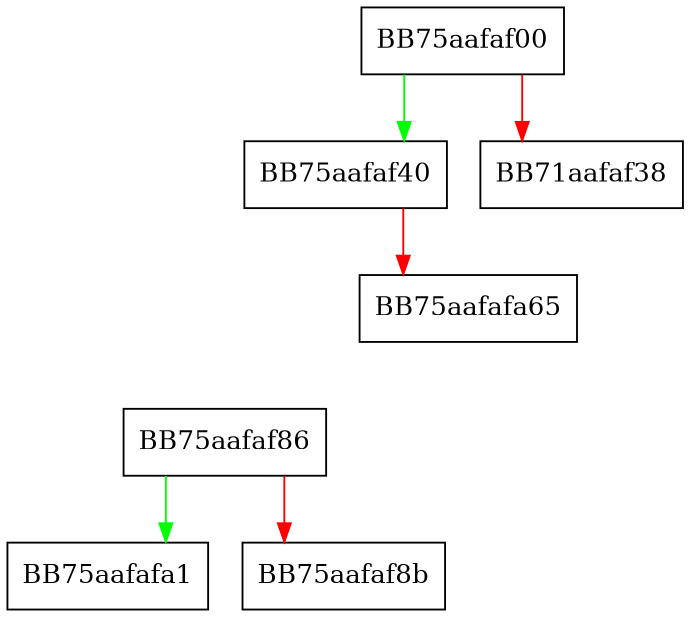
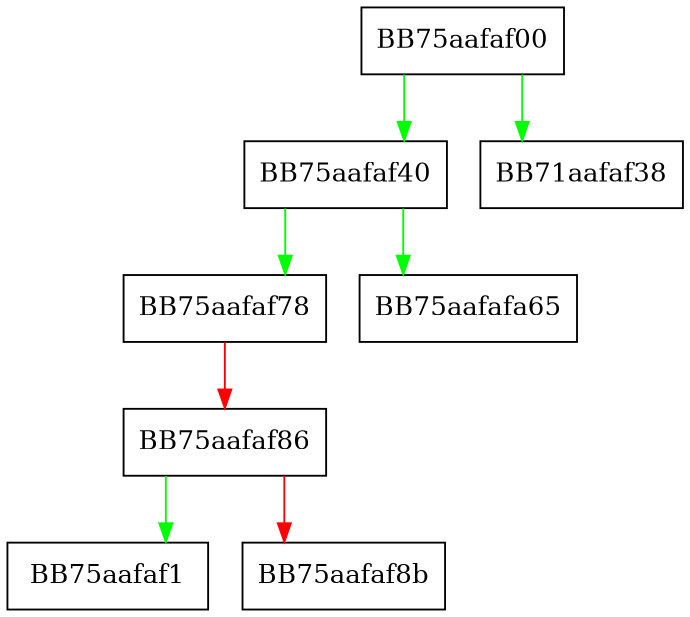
edge "BB75aafaf00" -> "BB71aafaf38": color red -> green
edge "BB75aafaf40" -> "BB75aafafa65": color red -> green
node "BB75aafaf78": added
node "BB75aafafa1": label "BB75aafafa1" -> "BB75aafaf1"
